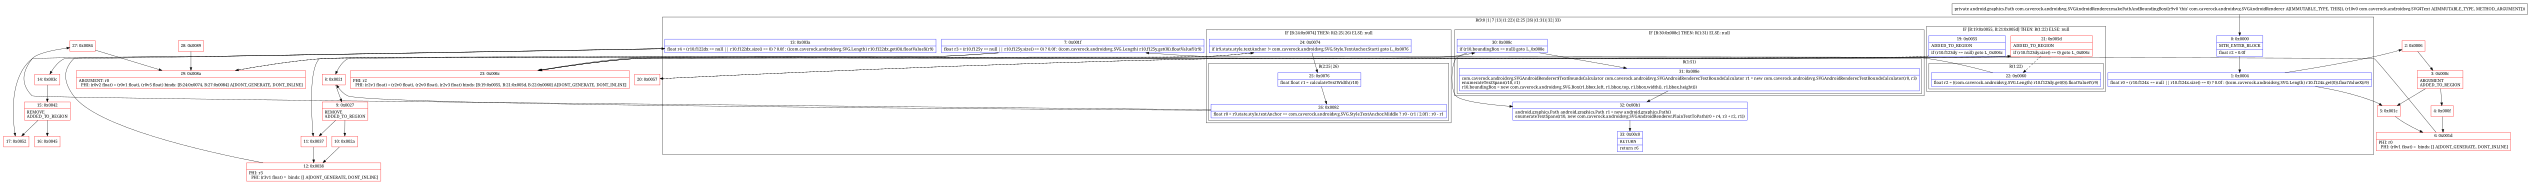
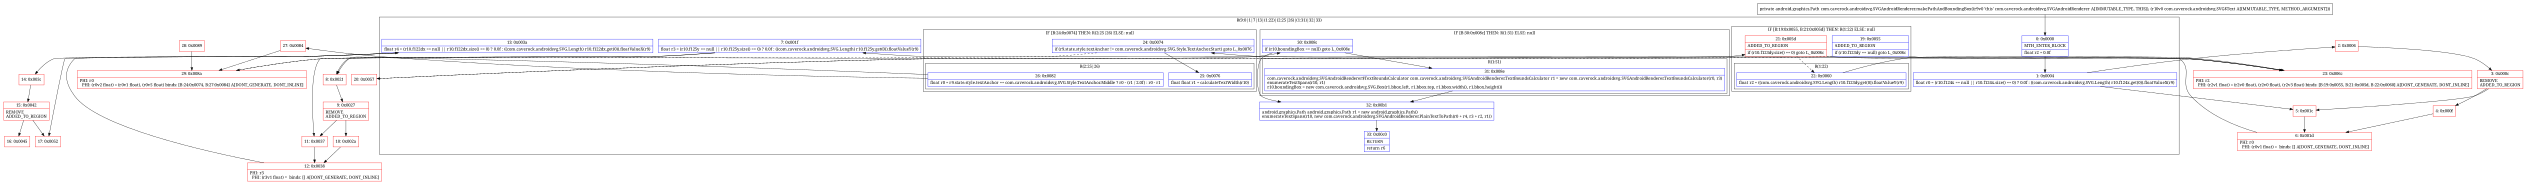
node "29: 0x008a": text "ARGUMENT: r0" -> "PHI: r0"
node "3: 0x000c": text "ARGUMENT" -> "REMOVE"
edge "25: 0x0076" -> "26: 0x0082": removed
